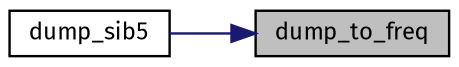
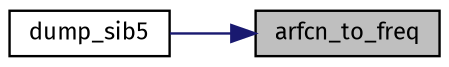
node "dump_to_freq": label "dump_to_freq" -> "arfcn_to_freq"
